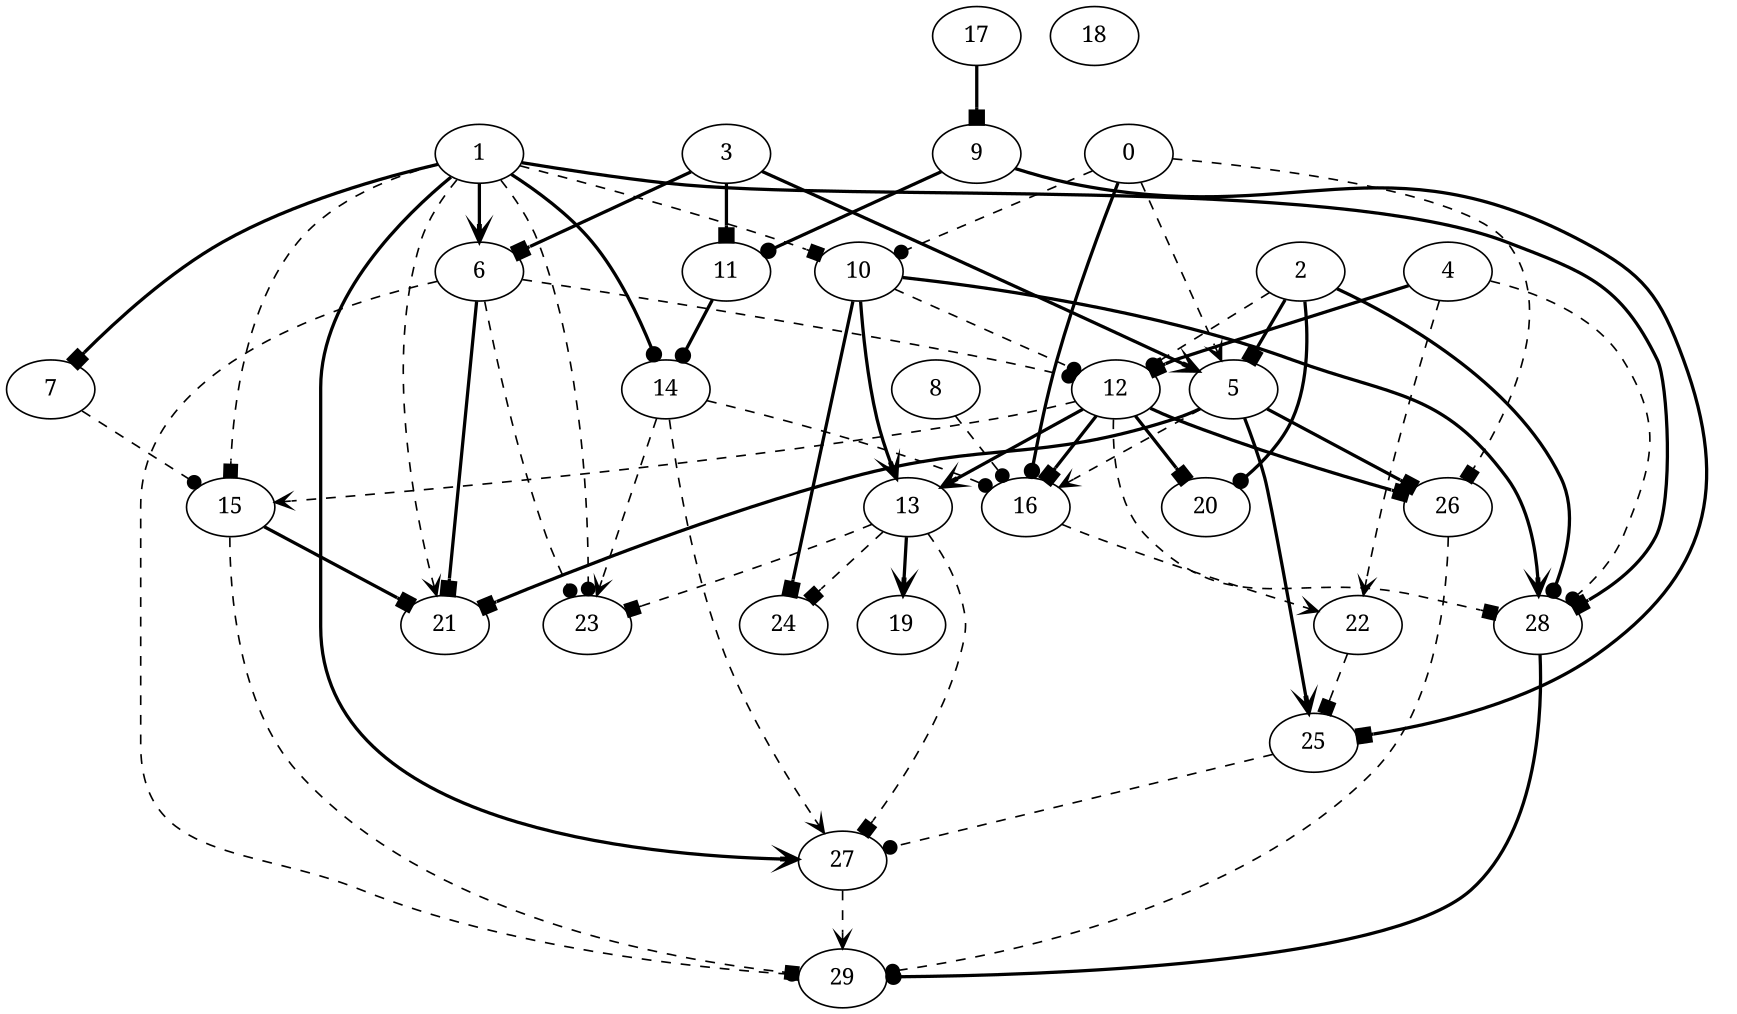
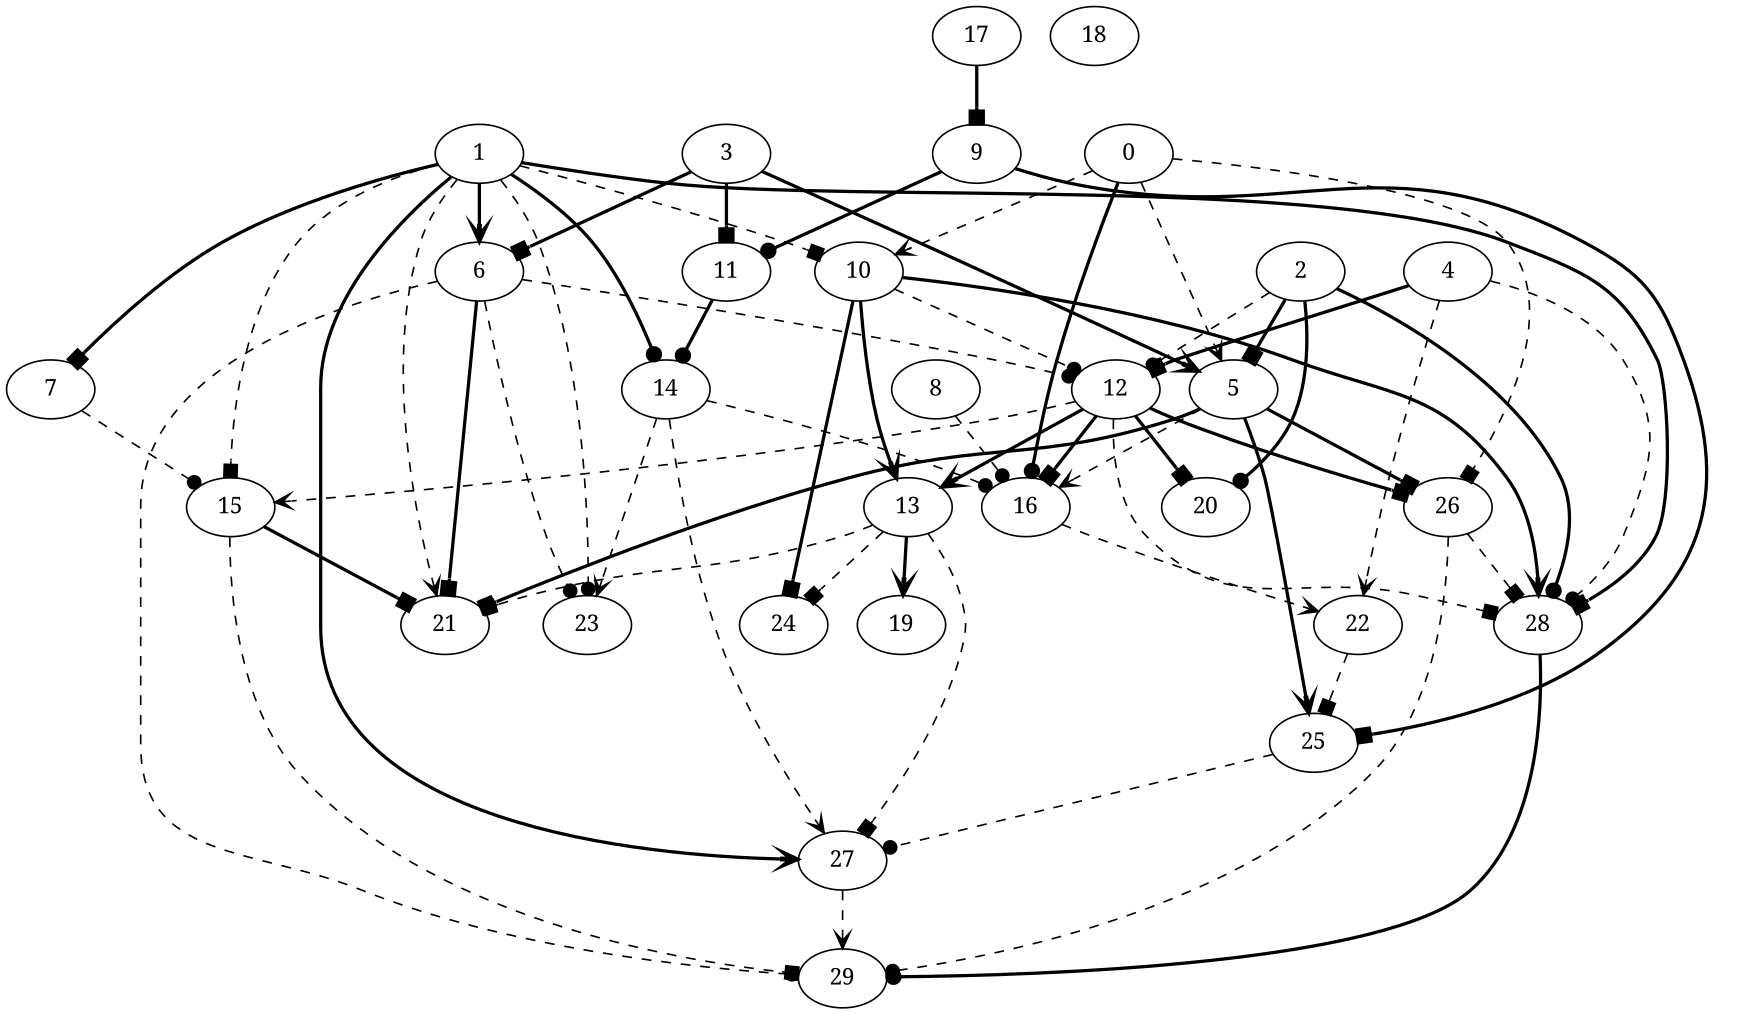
edge "0" -> "10": arrowhead dot -> vee
edge "26" -> "28": added
edge "13" -> "23": now "13" -> "21"
